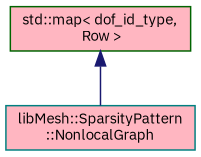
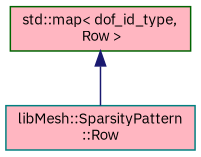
node "libMesh::SparsityPattern ::NonlocalGraph": label "libMesh::SparsityPattern ::NonlocalGraph" -> "libMesh::SparsityPattern ::Row"
